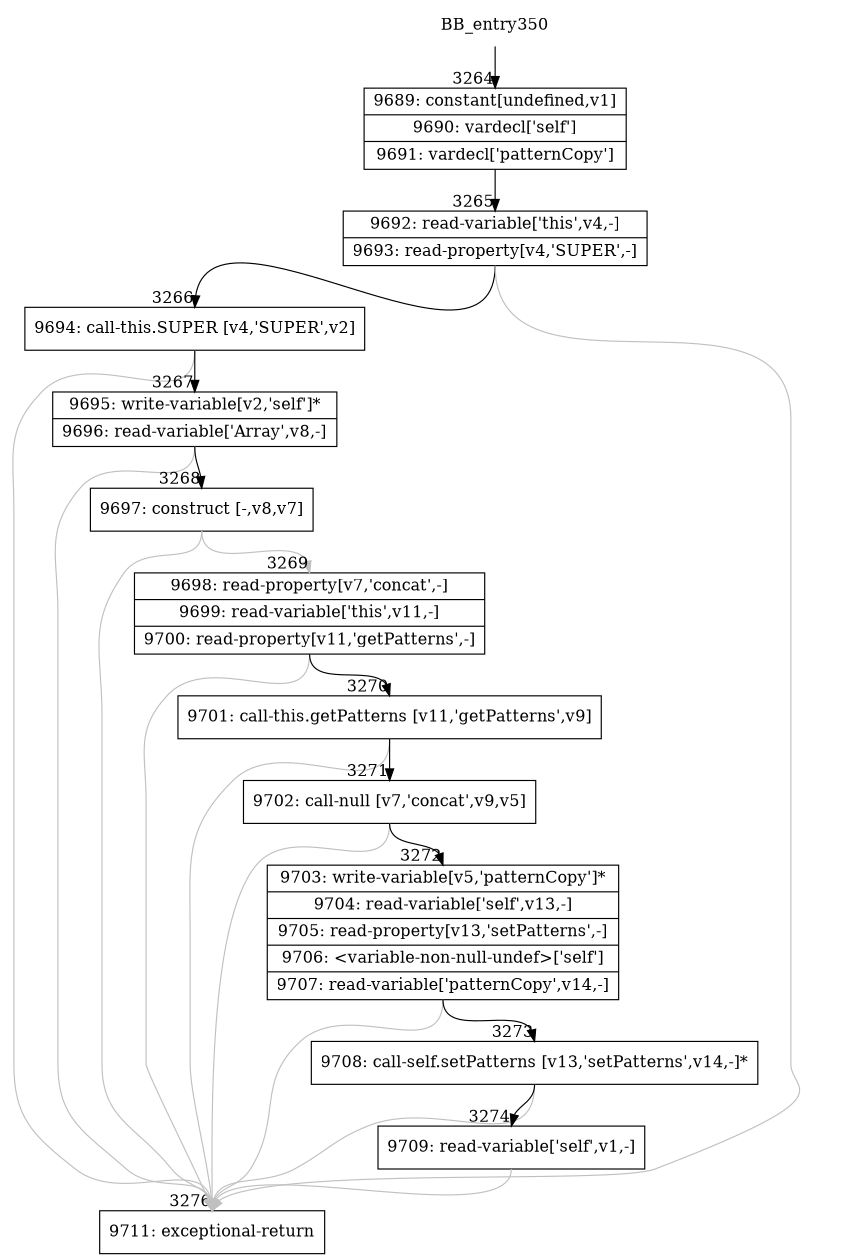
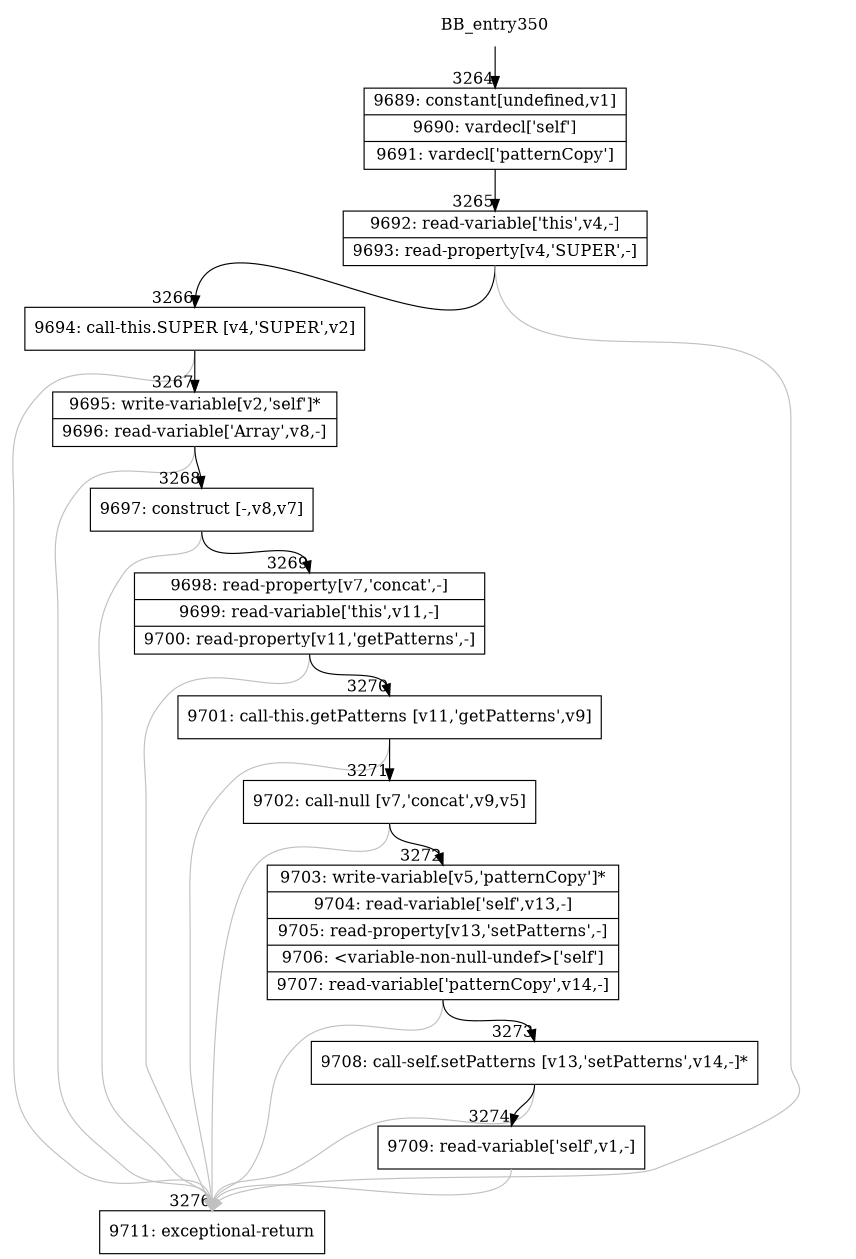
edge "9697: construct [-,v8,v7]" -> "9698: read-property[v7,'concat',-]": color gray -> black
